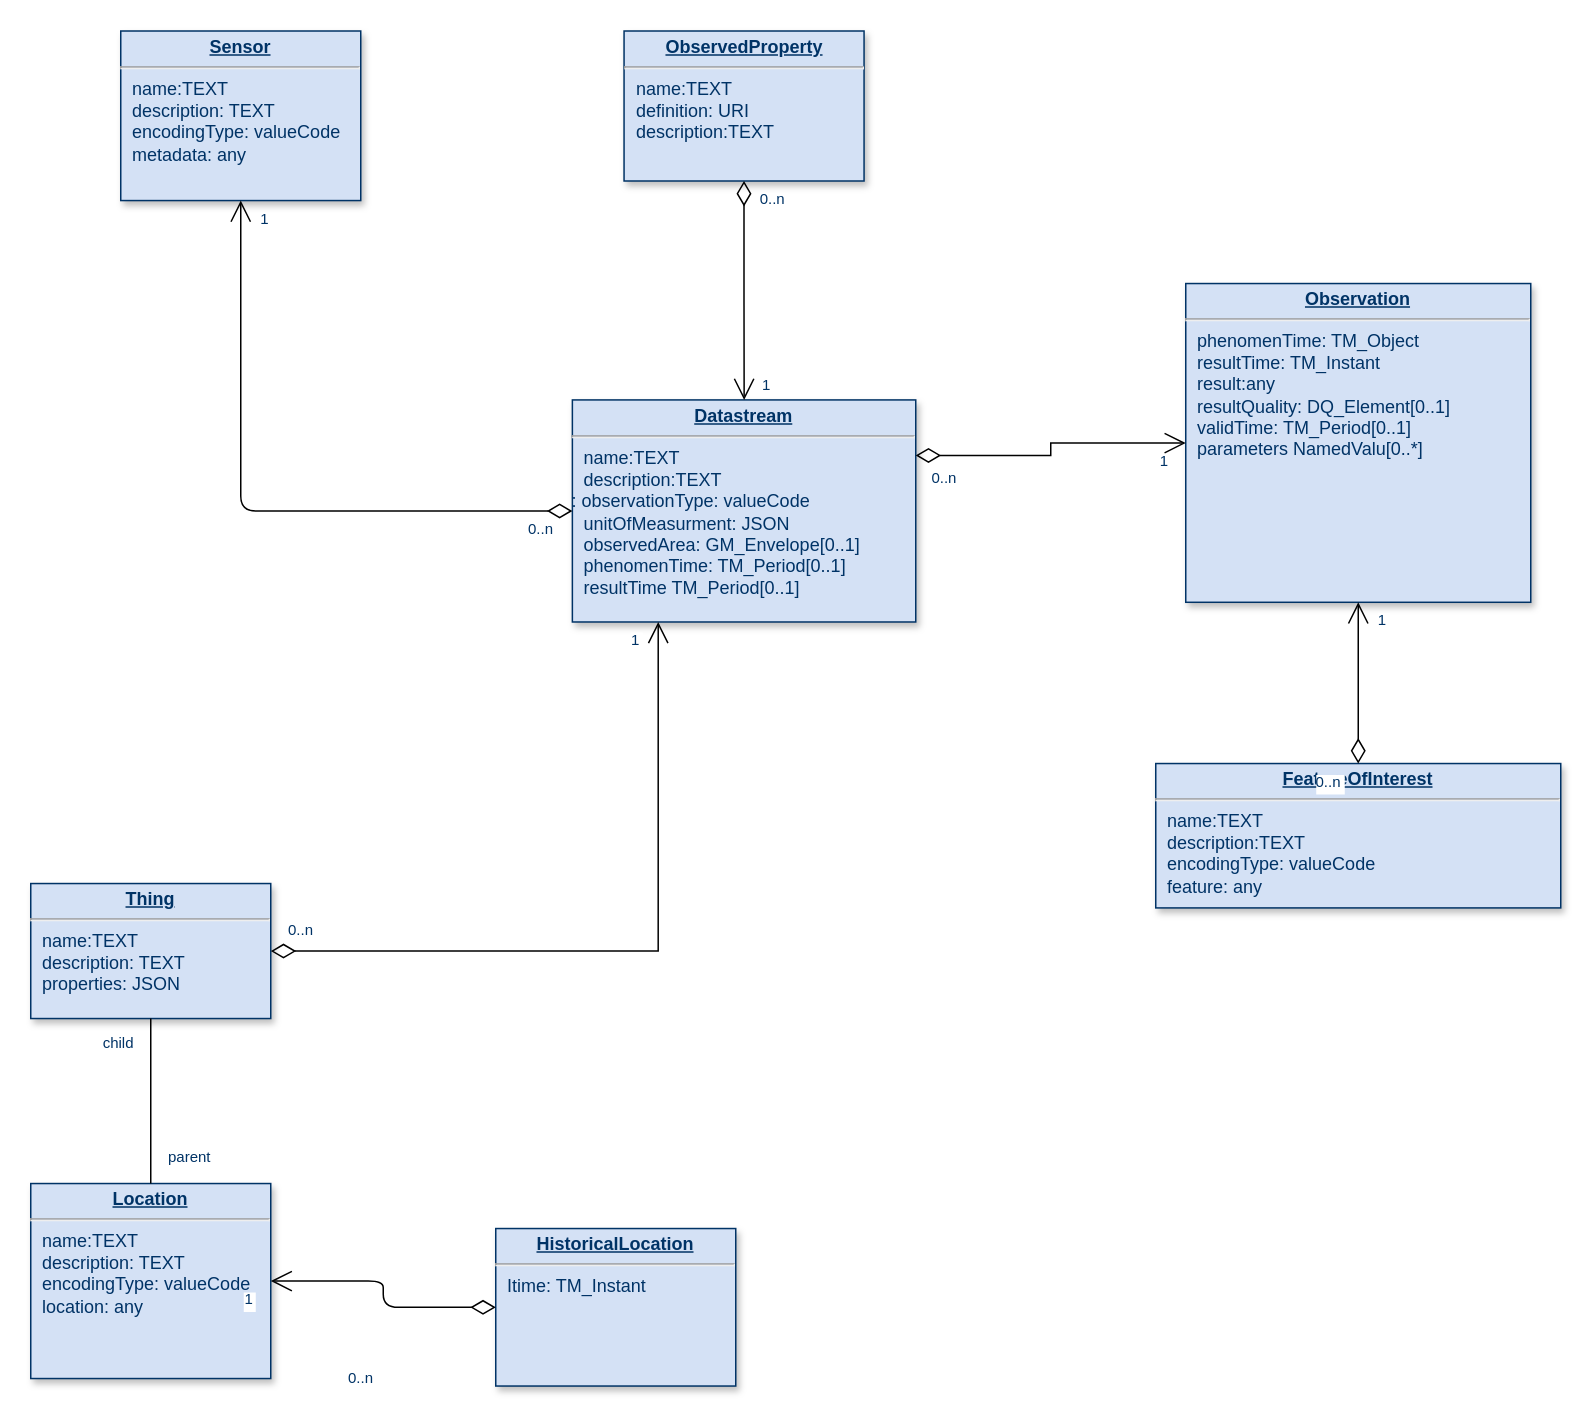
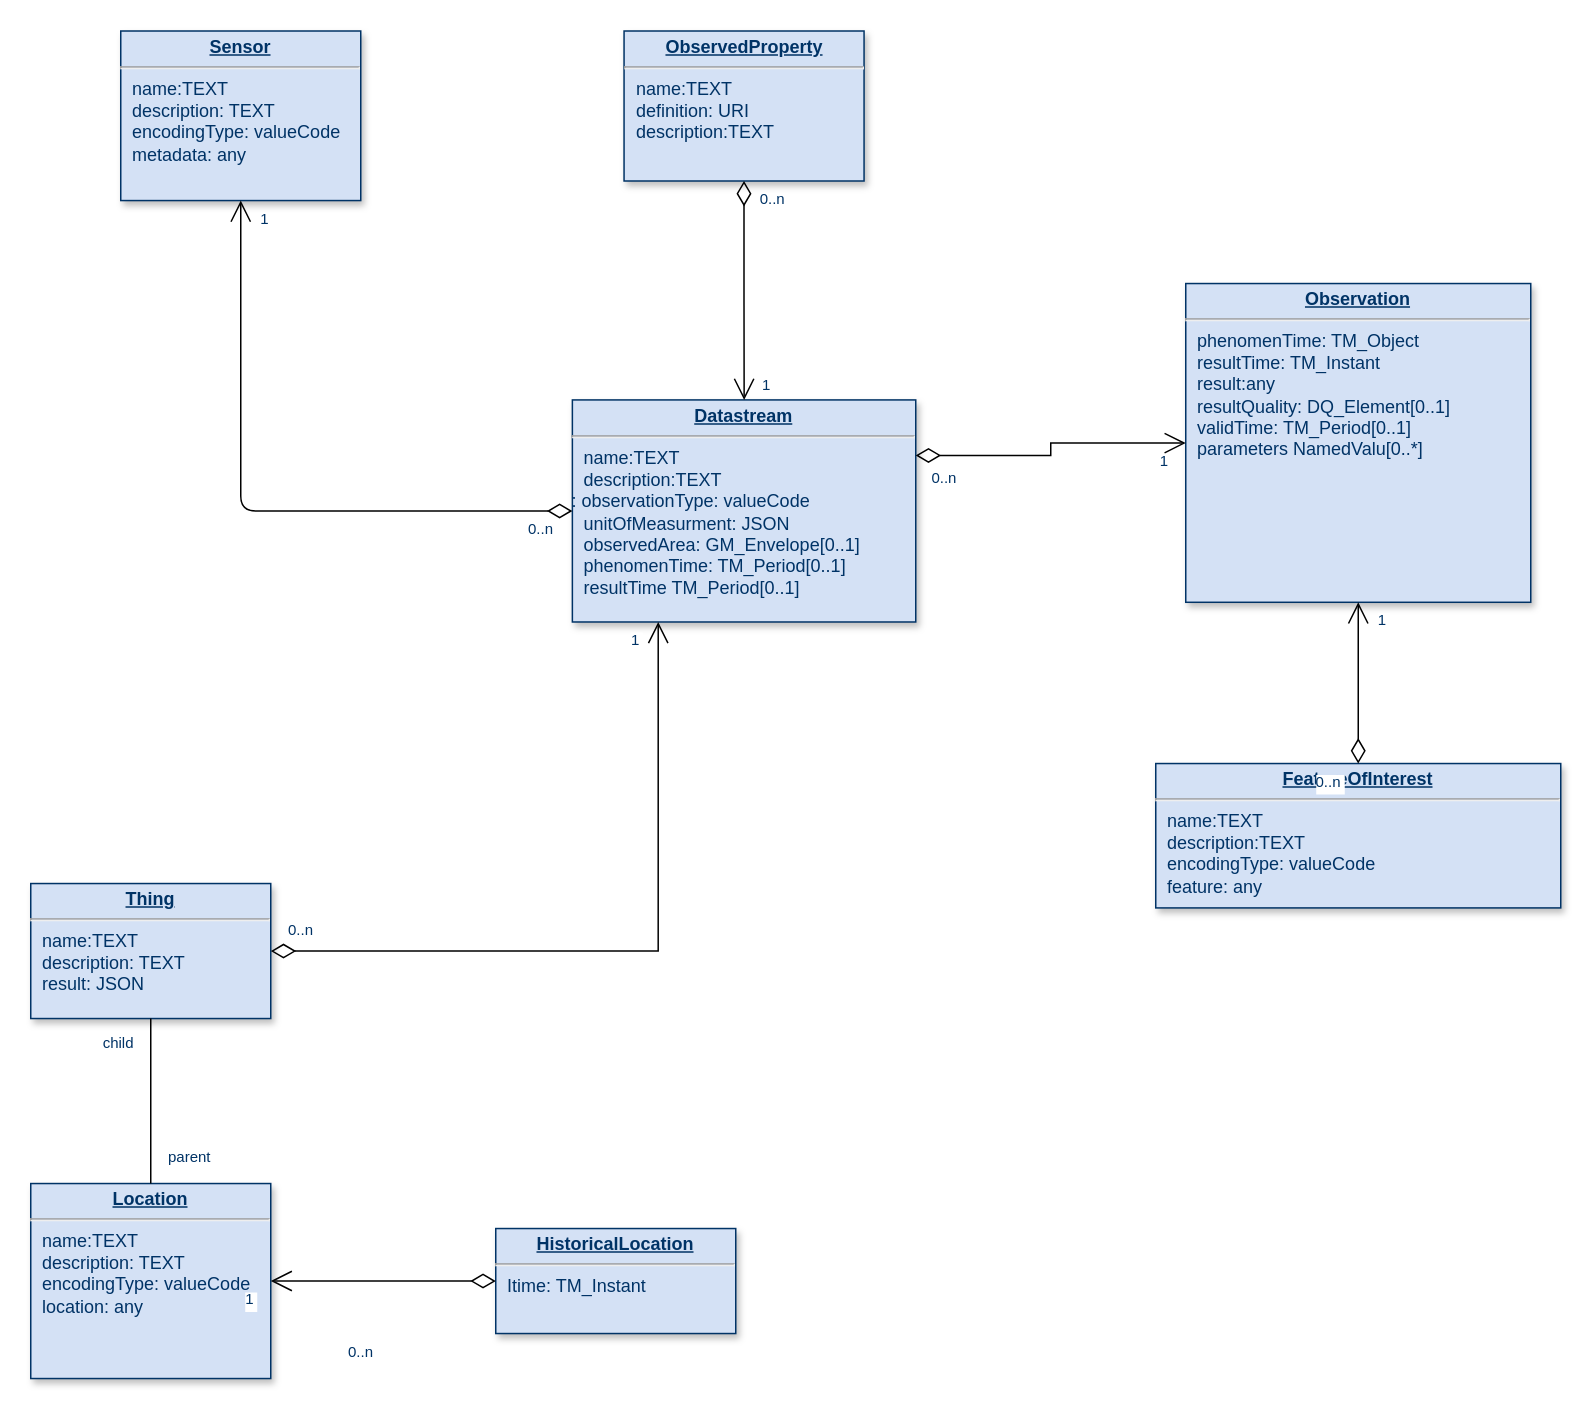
node "Thing name:TEXT description: TEXT properties: JSON": label "Thing name:TEXT description: TEXT properties: JSON" -> "Thing name:TEXT description: TEXT result: JSON"
node "HistoricalLocation Itime: TM_Instant": size 240x158 -> 240x105
